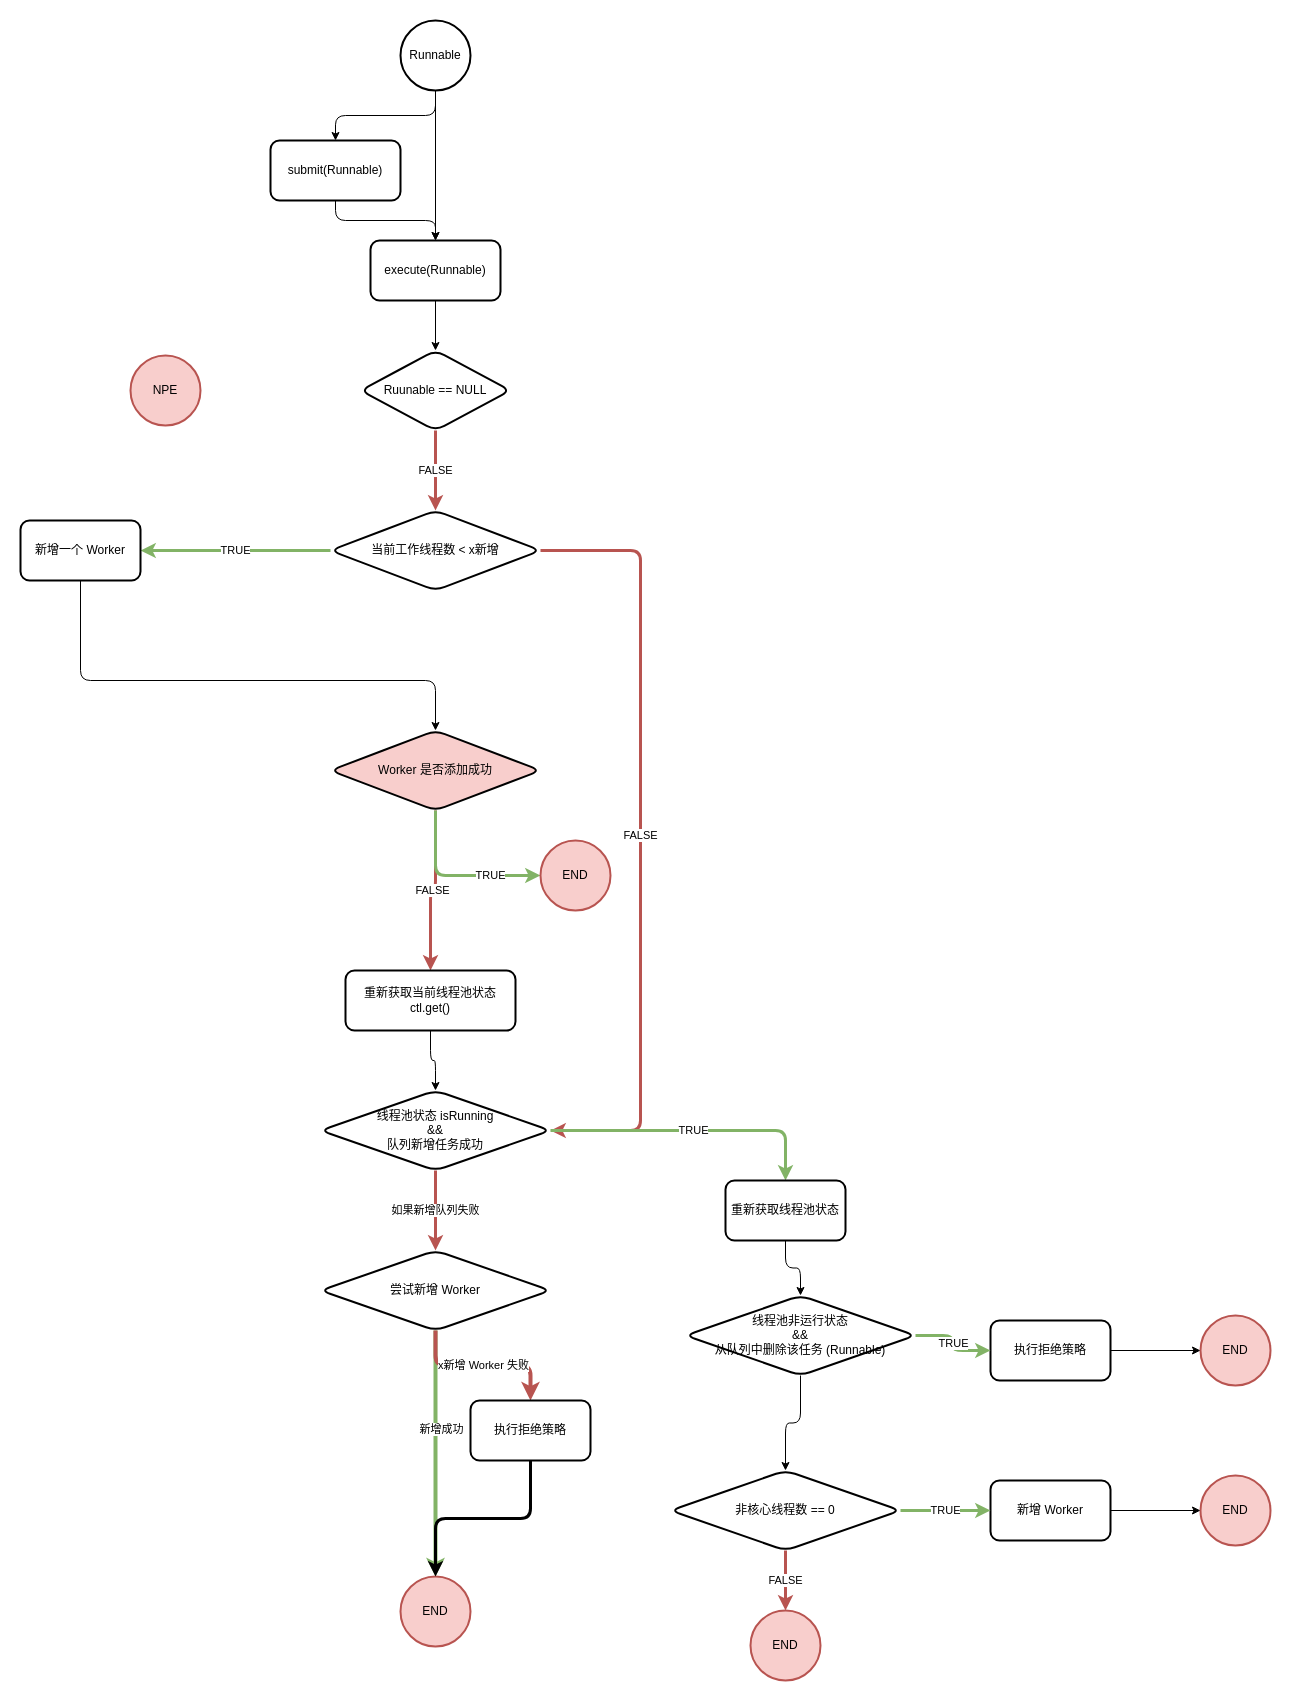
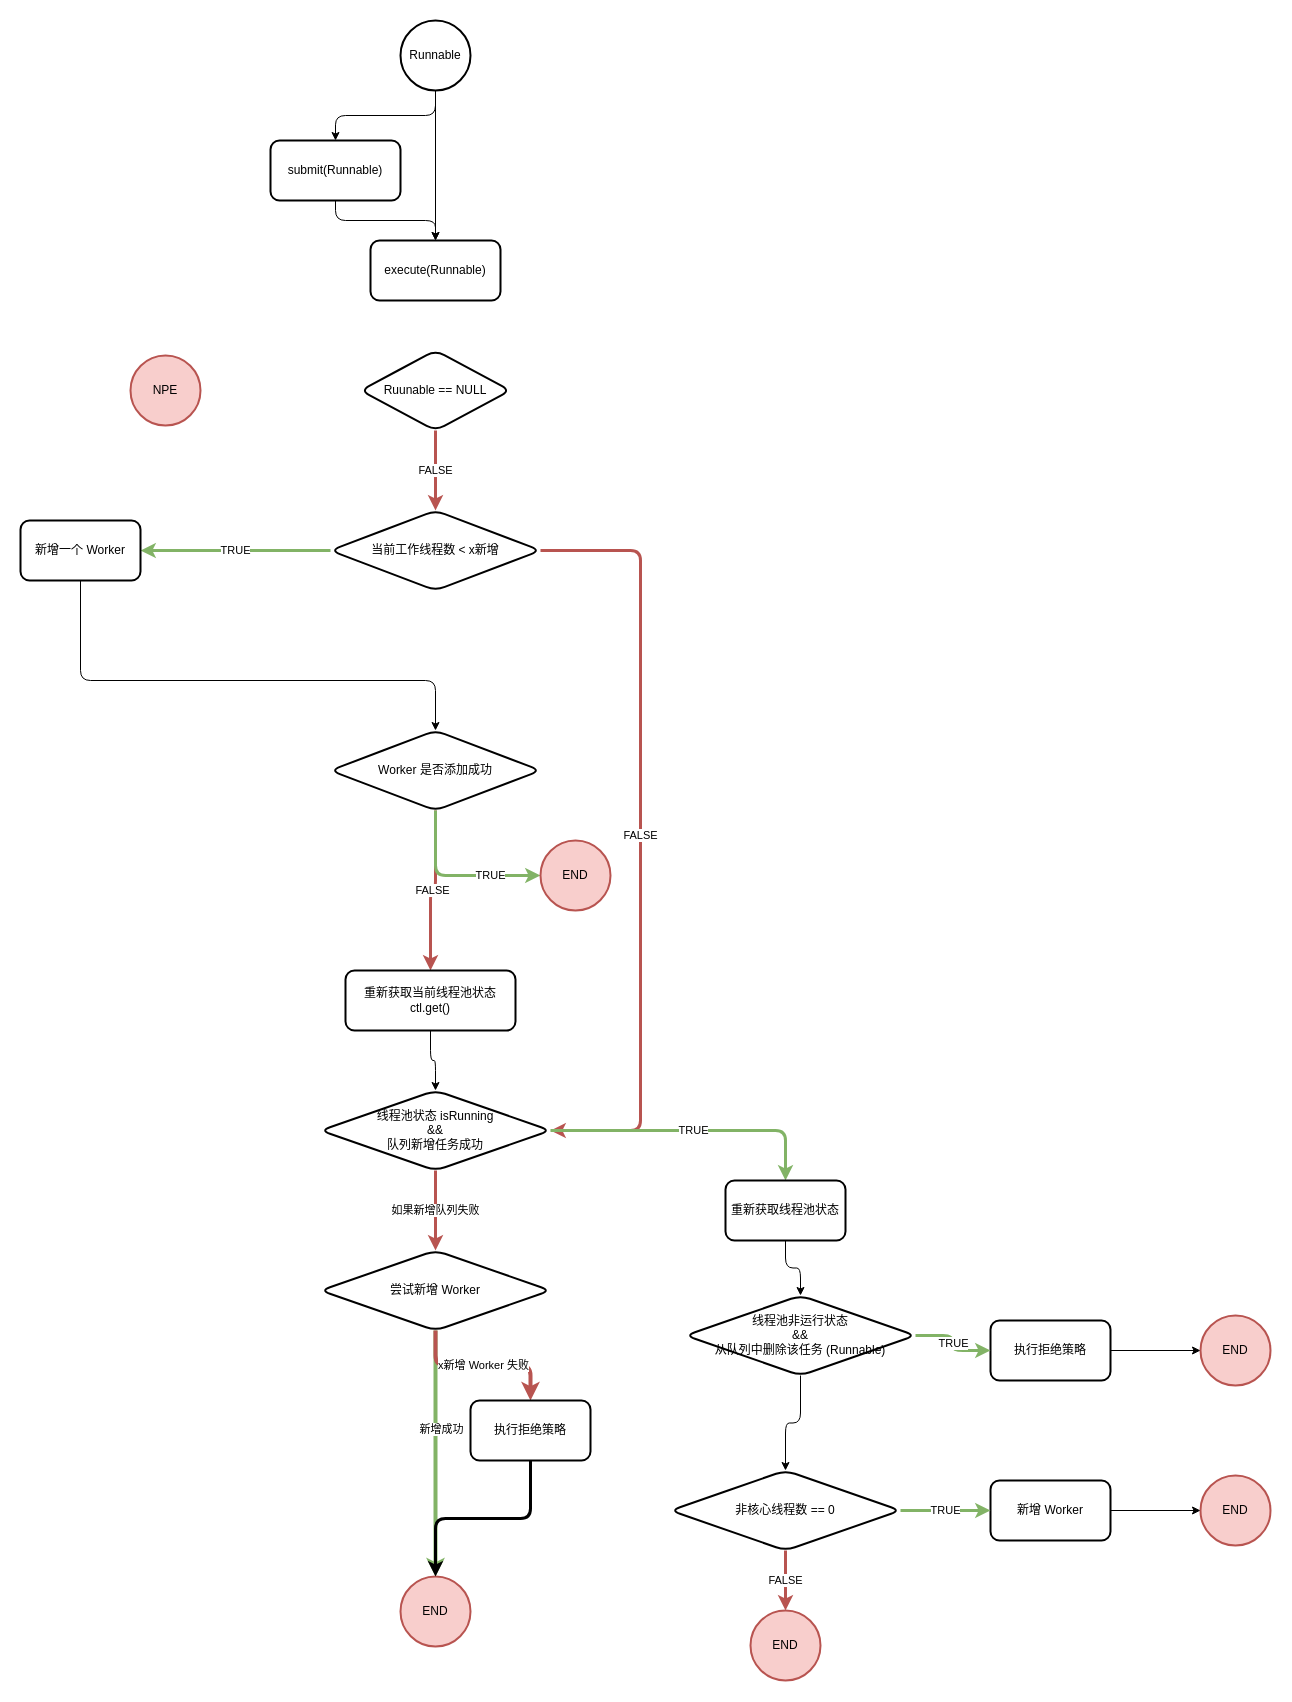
edge "execute(Runnable)" -> "Ruunable == NULL": removed
node "Worker 是否添加成功": fillcolor #f8cecc -> #ffffff
